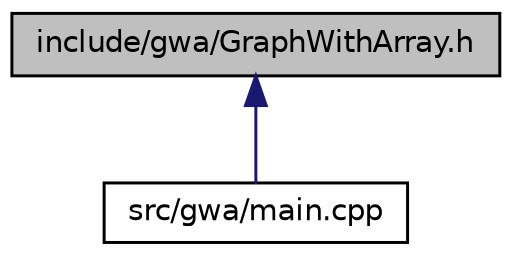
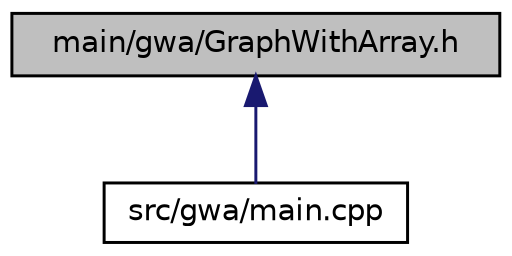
node "include/gwa/GraphWithArray.h": label "include/gwa/GraphWithArray.h" -> "main/gwa/GraphWithArray.h"
